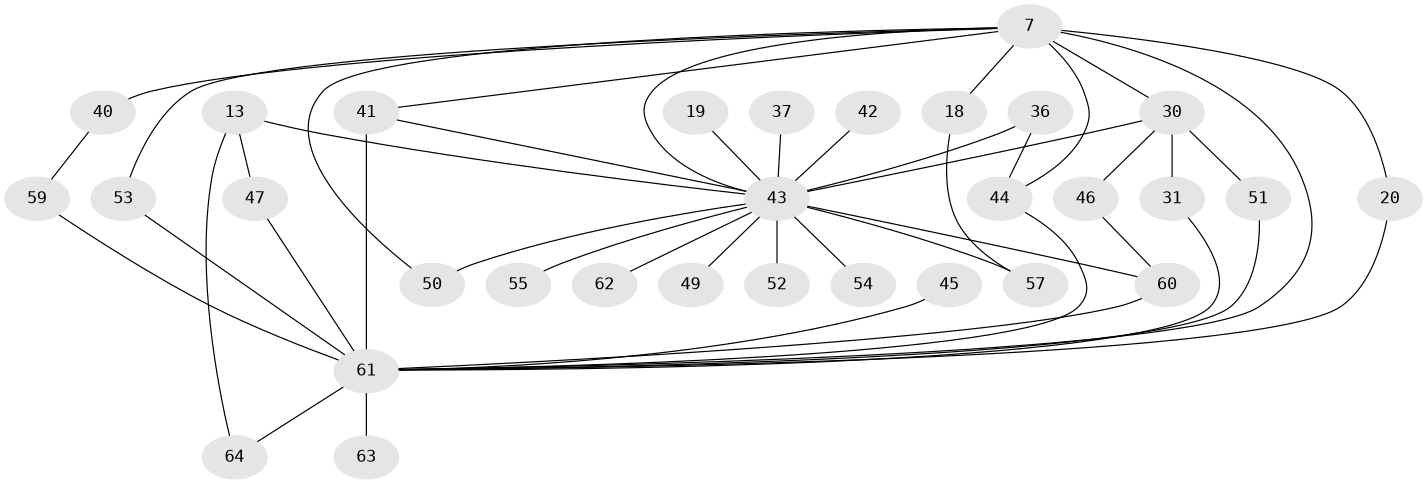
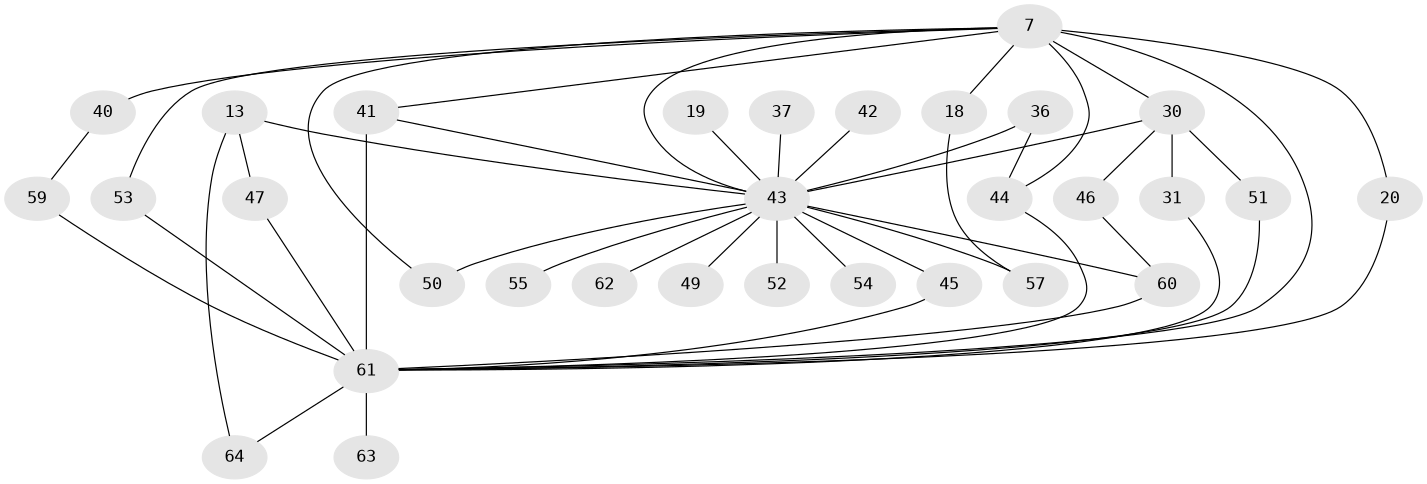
edge "43" -- "45": added
